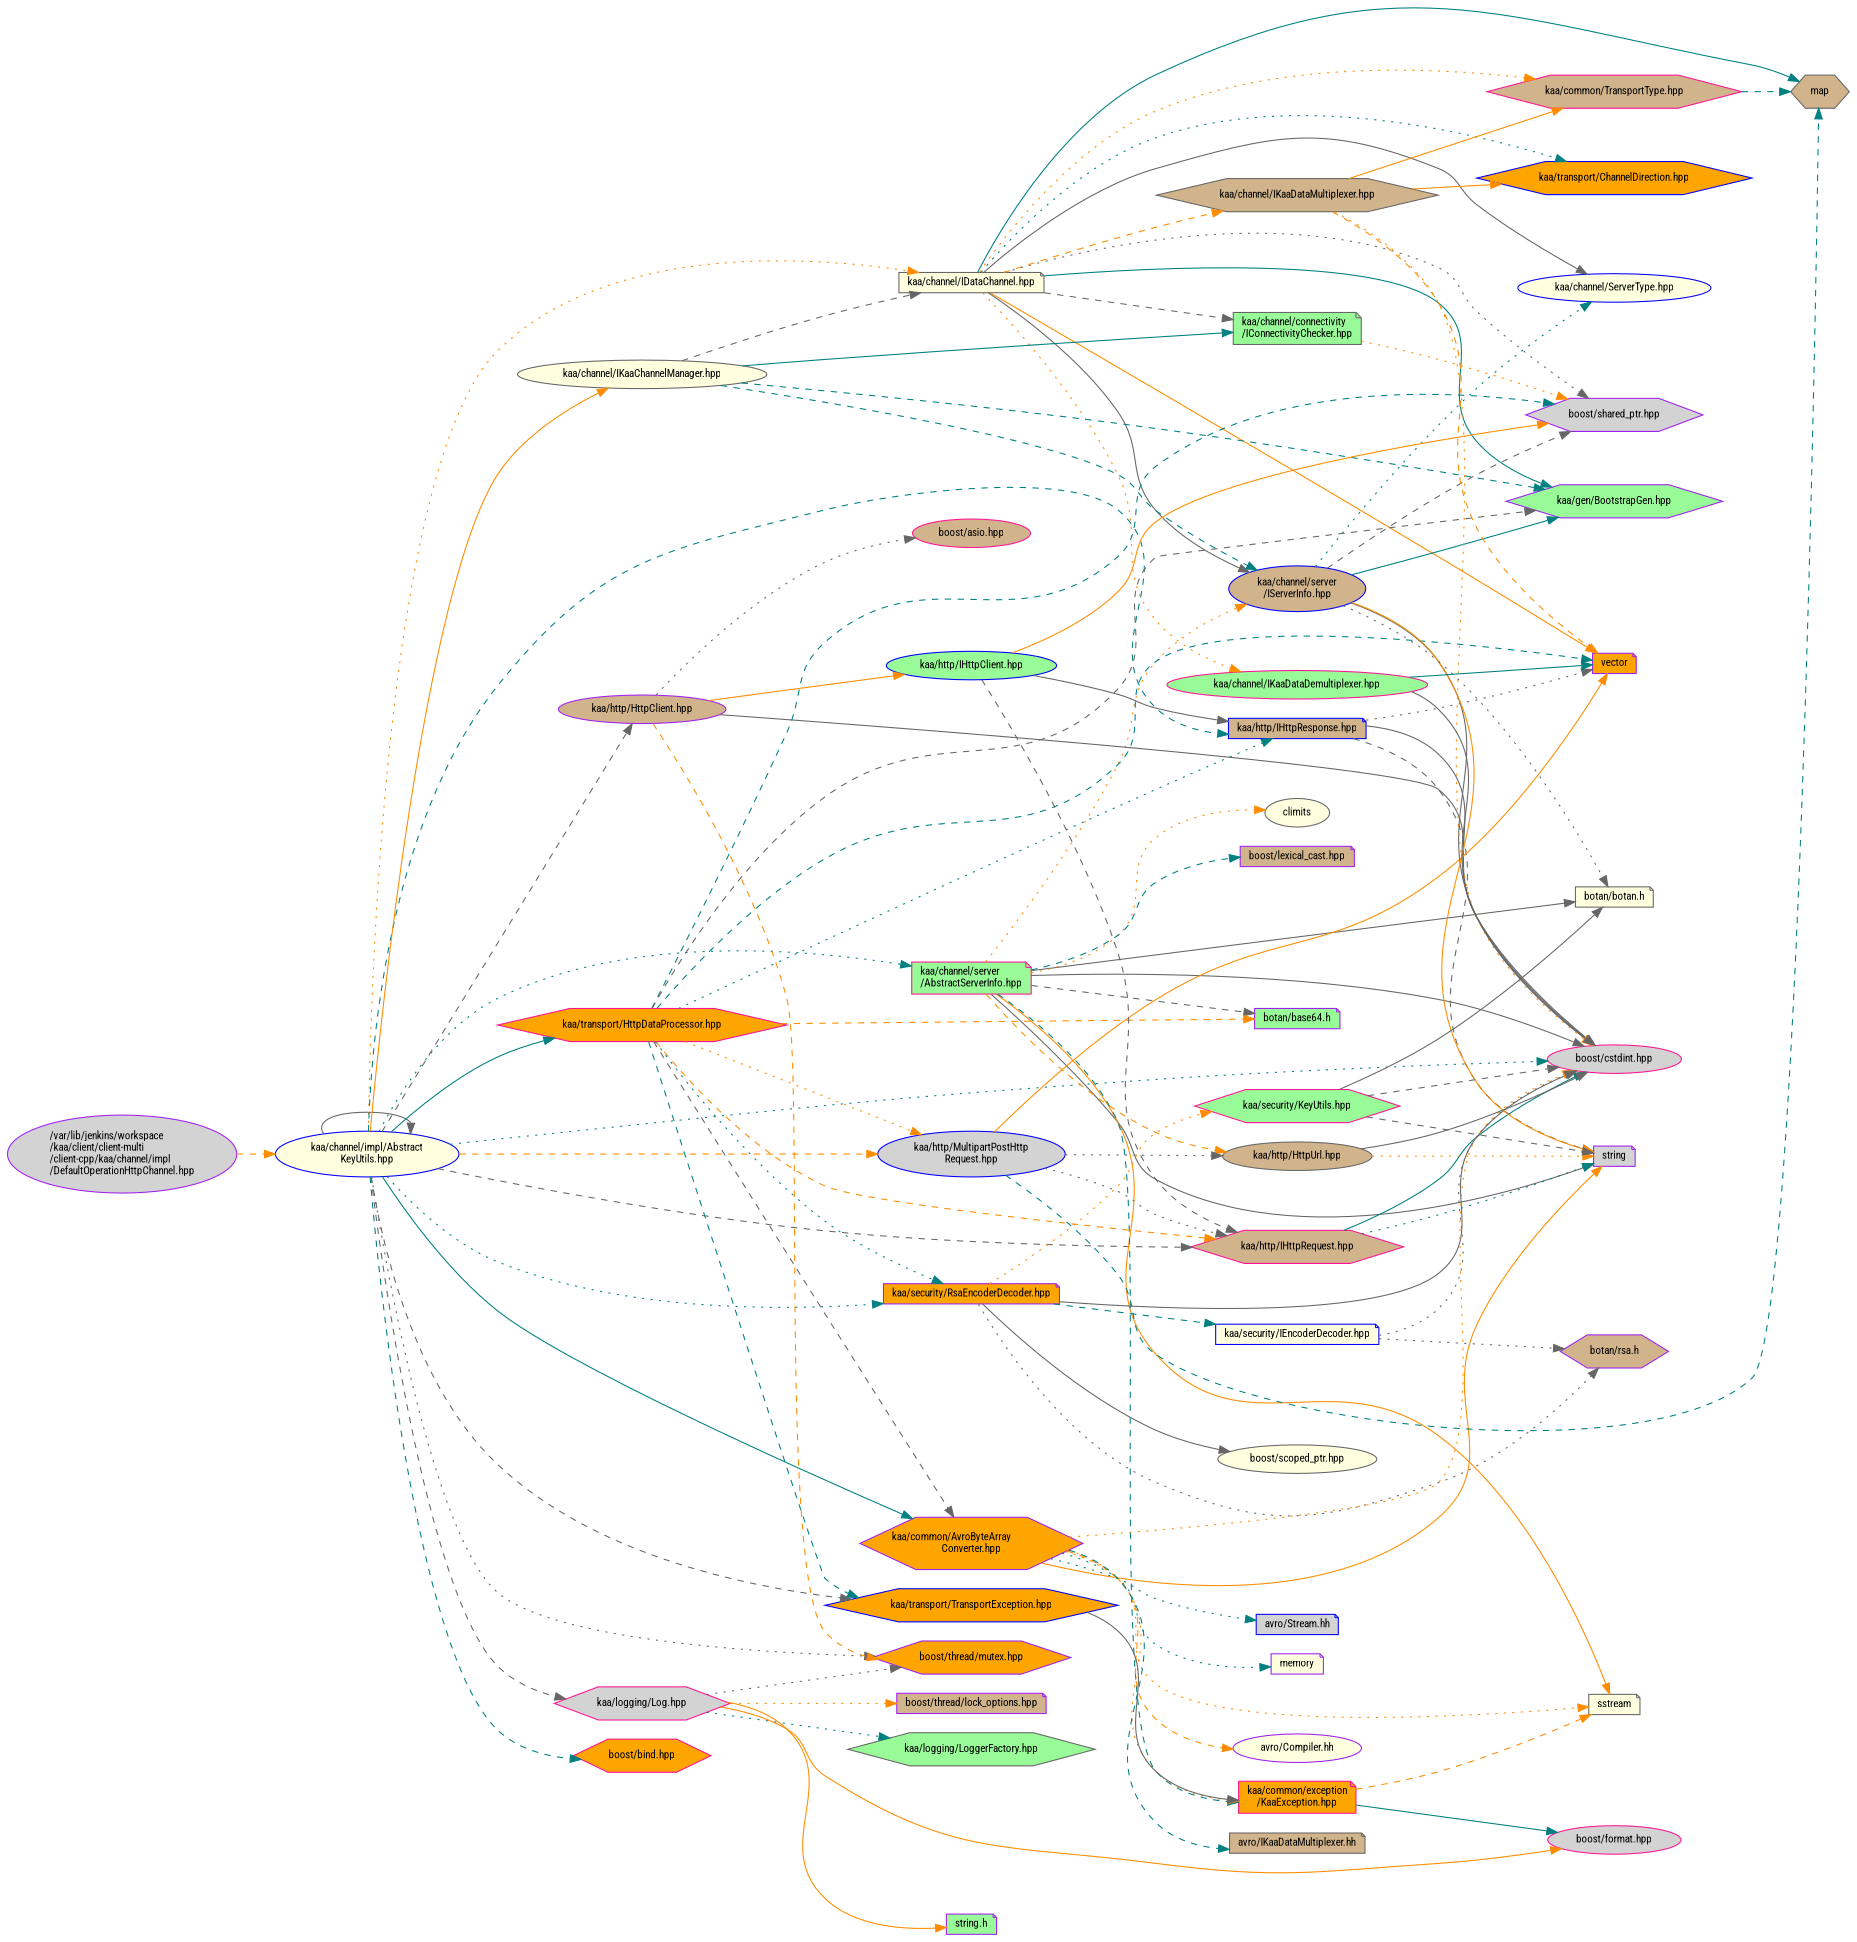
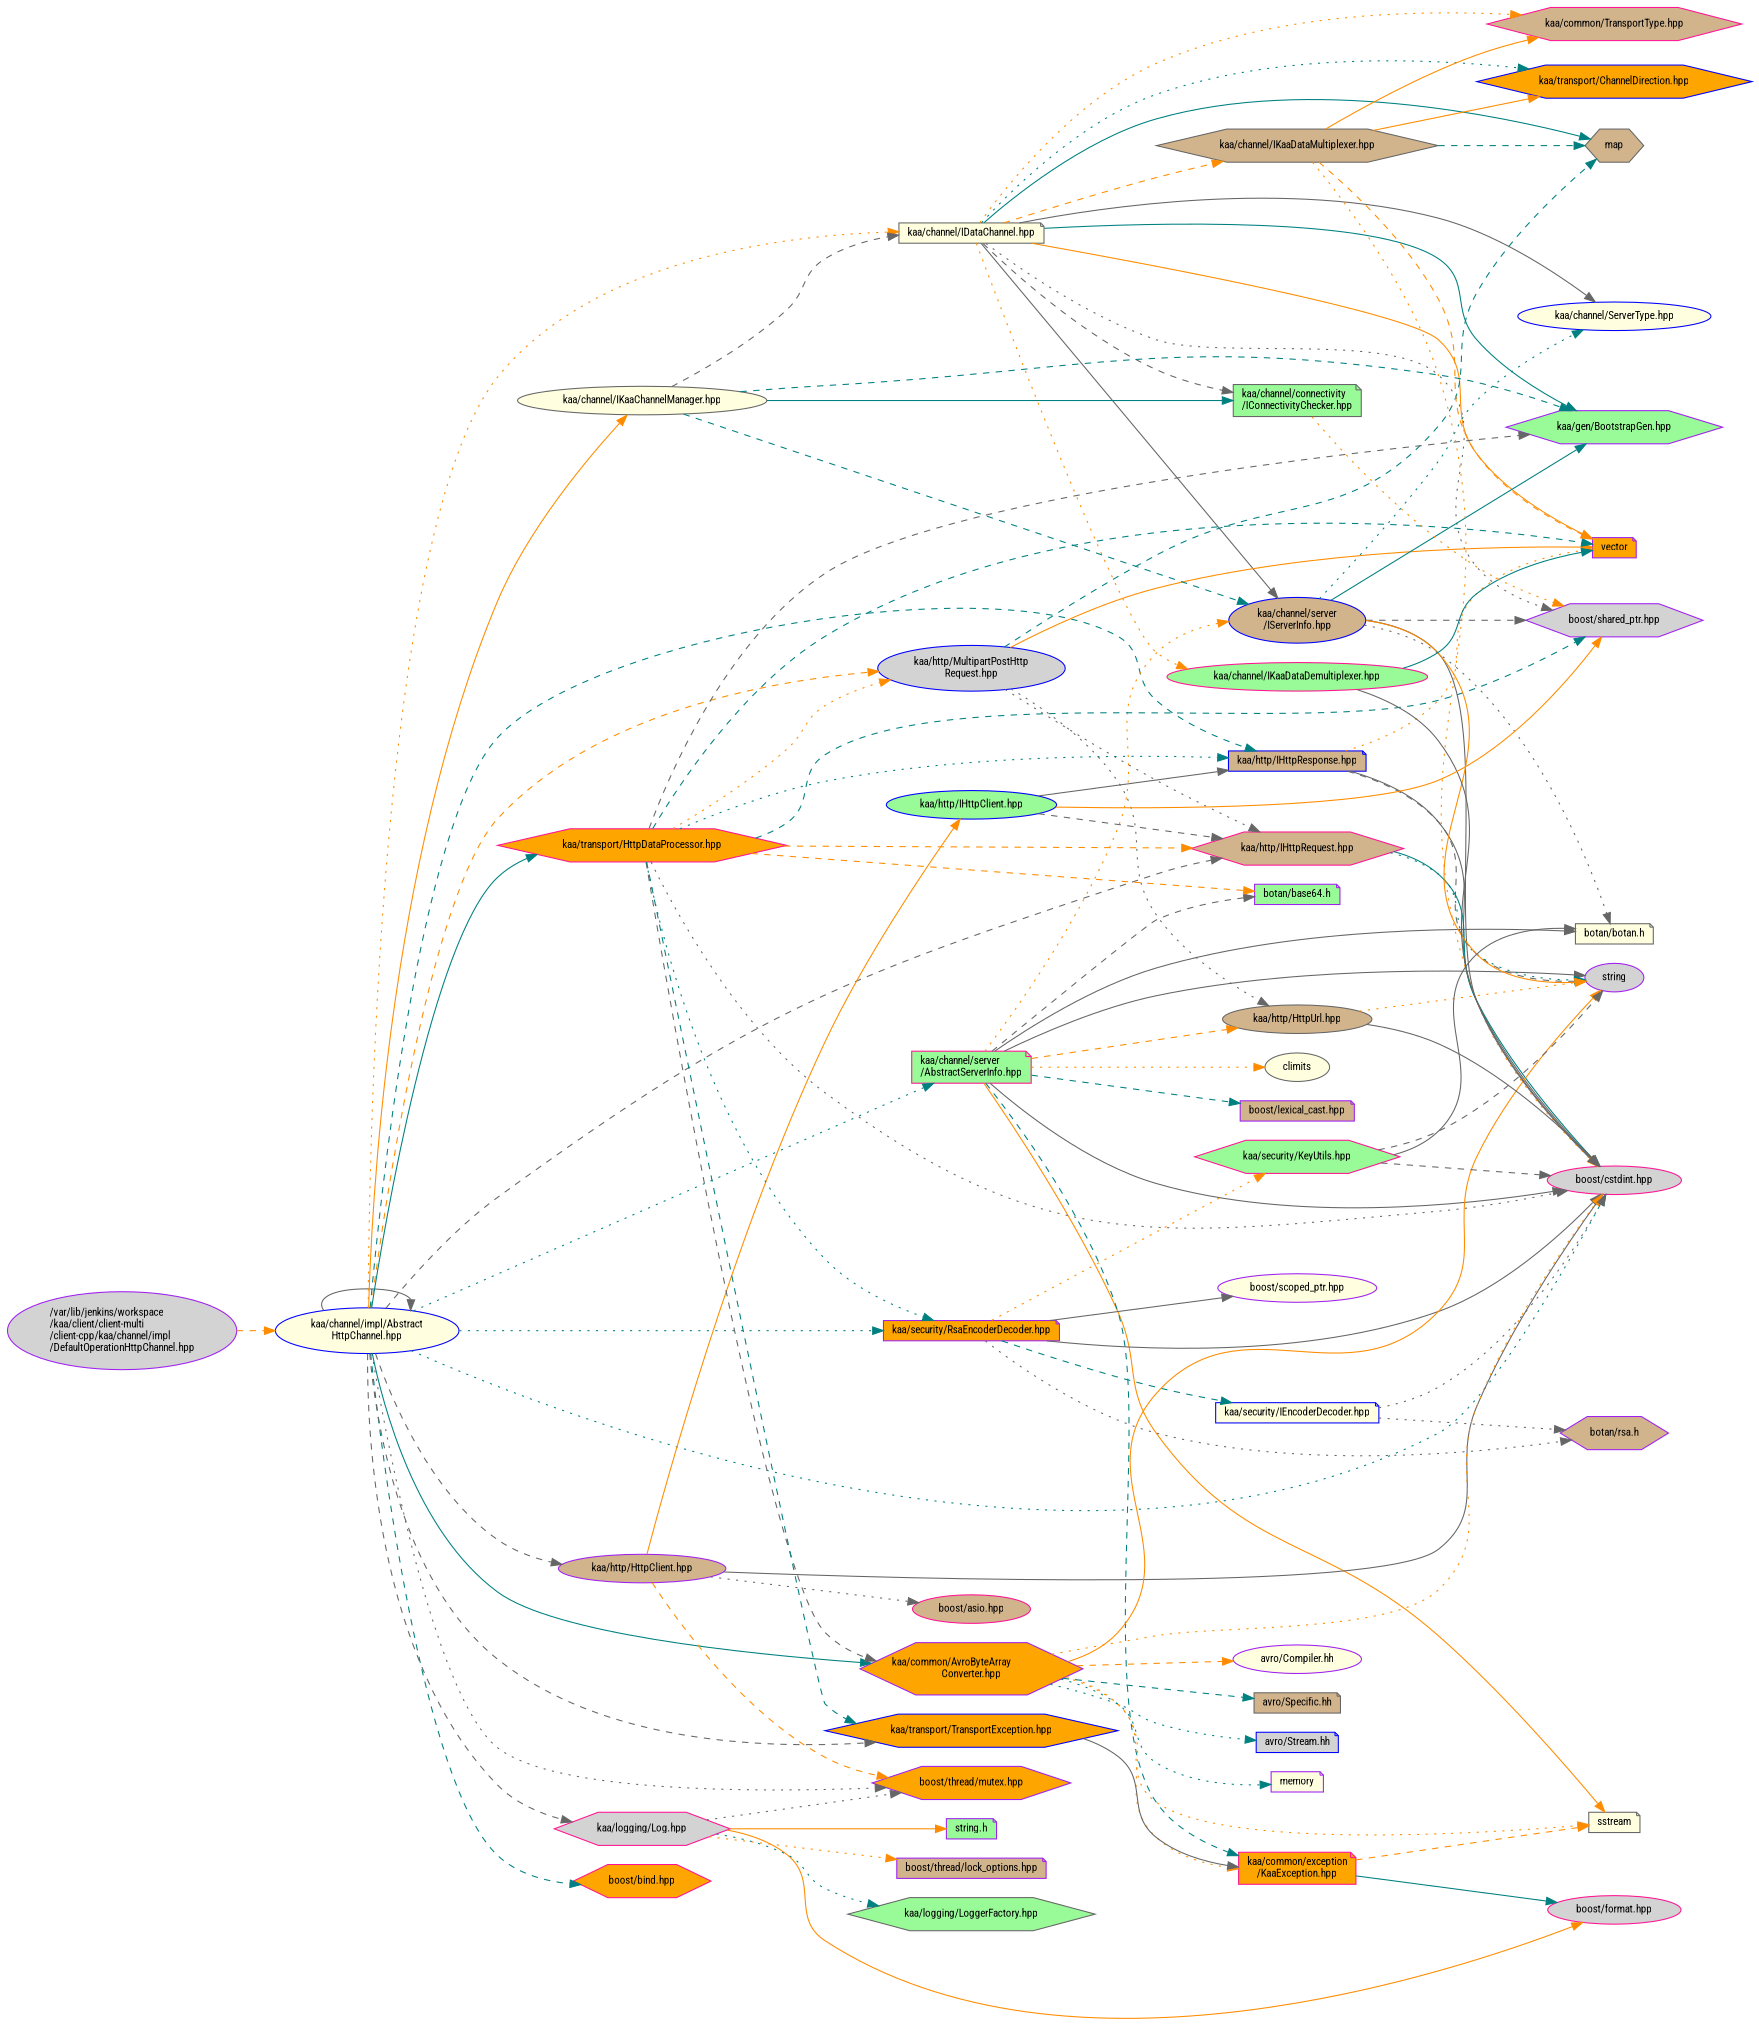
edge "kaa/common/TransportType.hpp" -> "map": now "kaa/channel/IKaaDataMultiplexer.hpp" -> "map"
edge "kaa/http/IHttpResponse.hpp" -> "vector": color gray40 -> darkorange
node "kaa/channel/impl/Abstract KeyUtils.hpp": label "kaa/channel/impl/Abstract KeyUtils.hpp" -> "kaa/channel/impl/Abstract HttpChannel.hpp"
node "string": shape note -> ellipse
edge "kaa/transport/HttpDataProcessor.hpp" -> "boost/cstdint.hpp": added
node "boost/scoped_ptr.hpp": color gray40 -> purple
node "avro/IKaaDataMultiplexer.hh": label "avro/IKaaDataMultiplexer.hh" -> "avro/Specific.hh"
